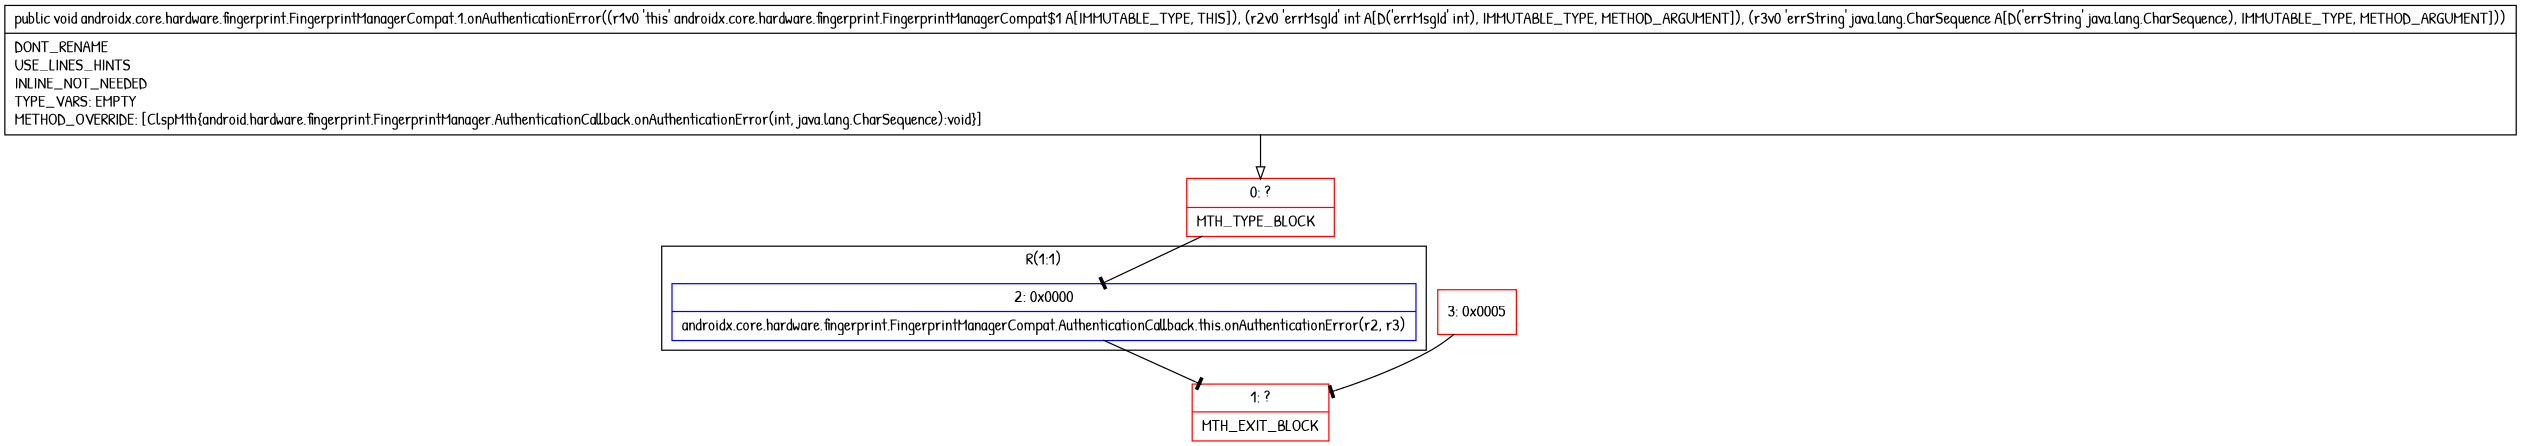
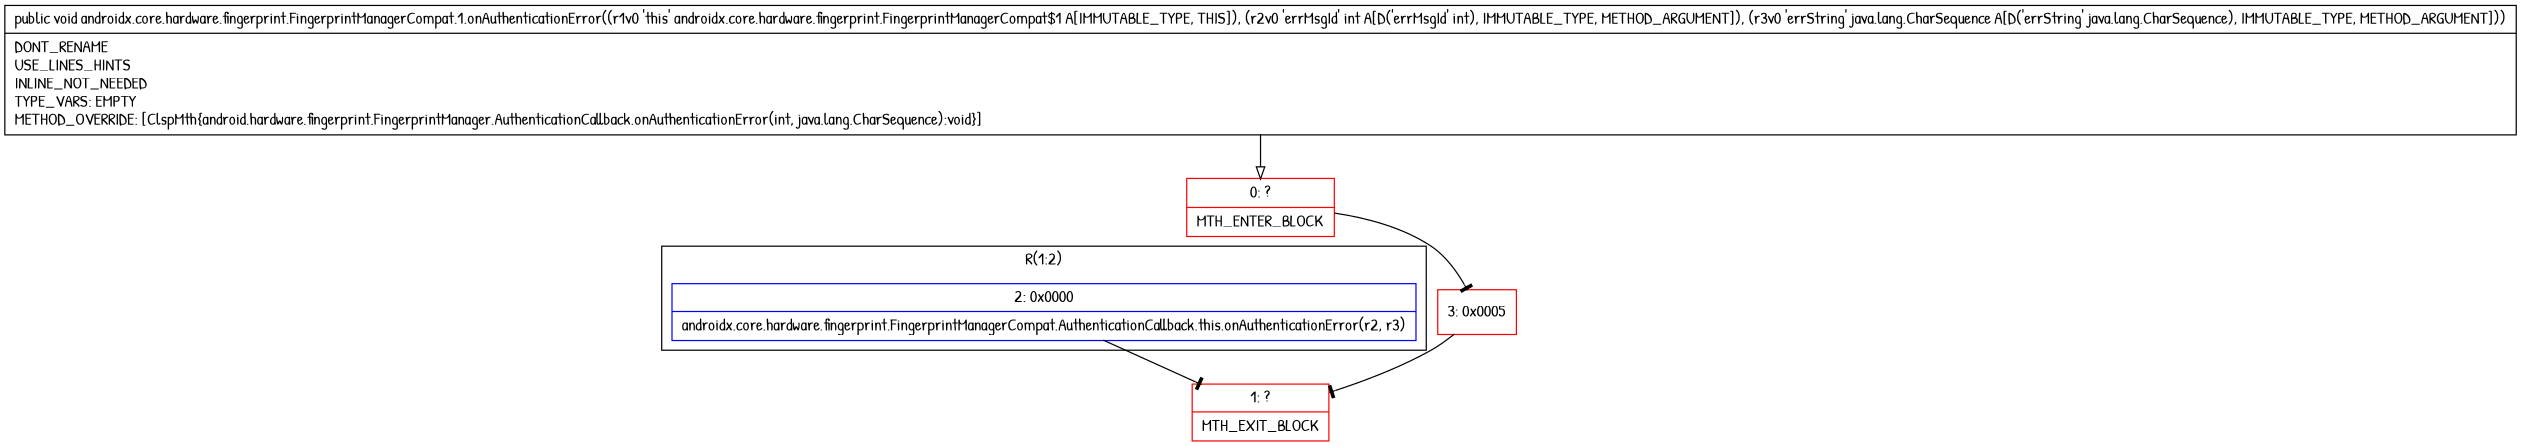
node "0: ?": text "MTH_TYPE_BLOCK" -> "MTH_ENTER_BLOCK"
edge "0: ?" -> "2: 0x0000": now "0: ?" -> "3: 0x0005"
cluster "R(1:1)": label "R(1:1)" -> "R(1:2)"
